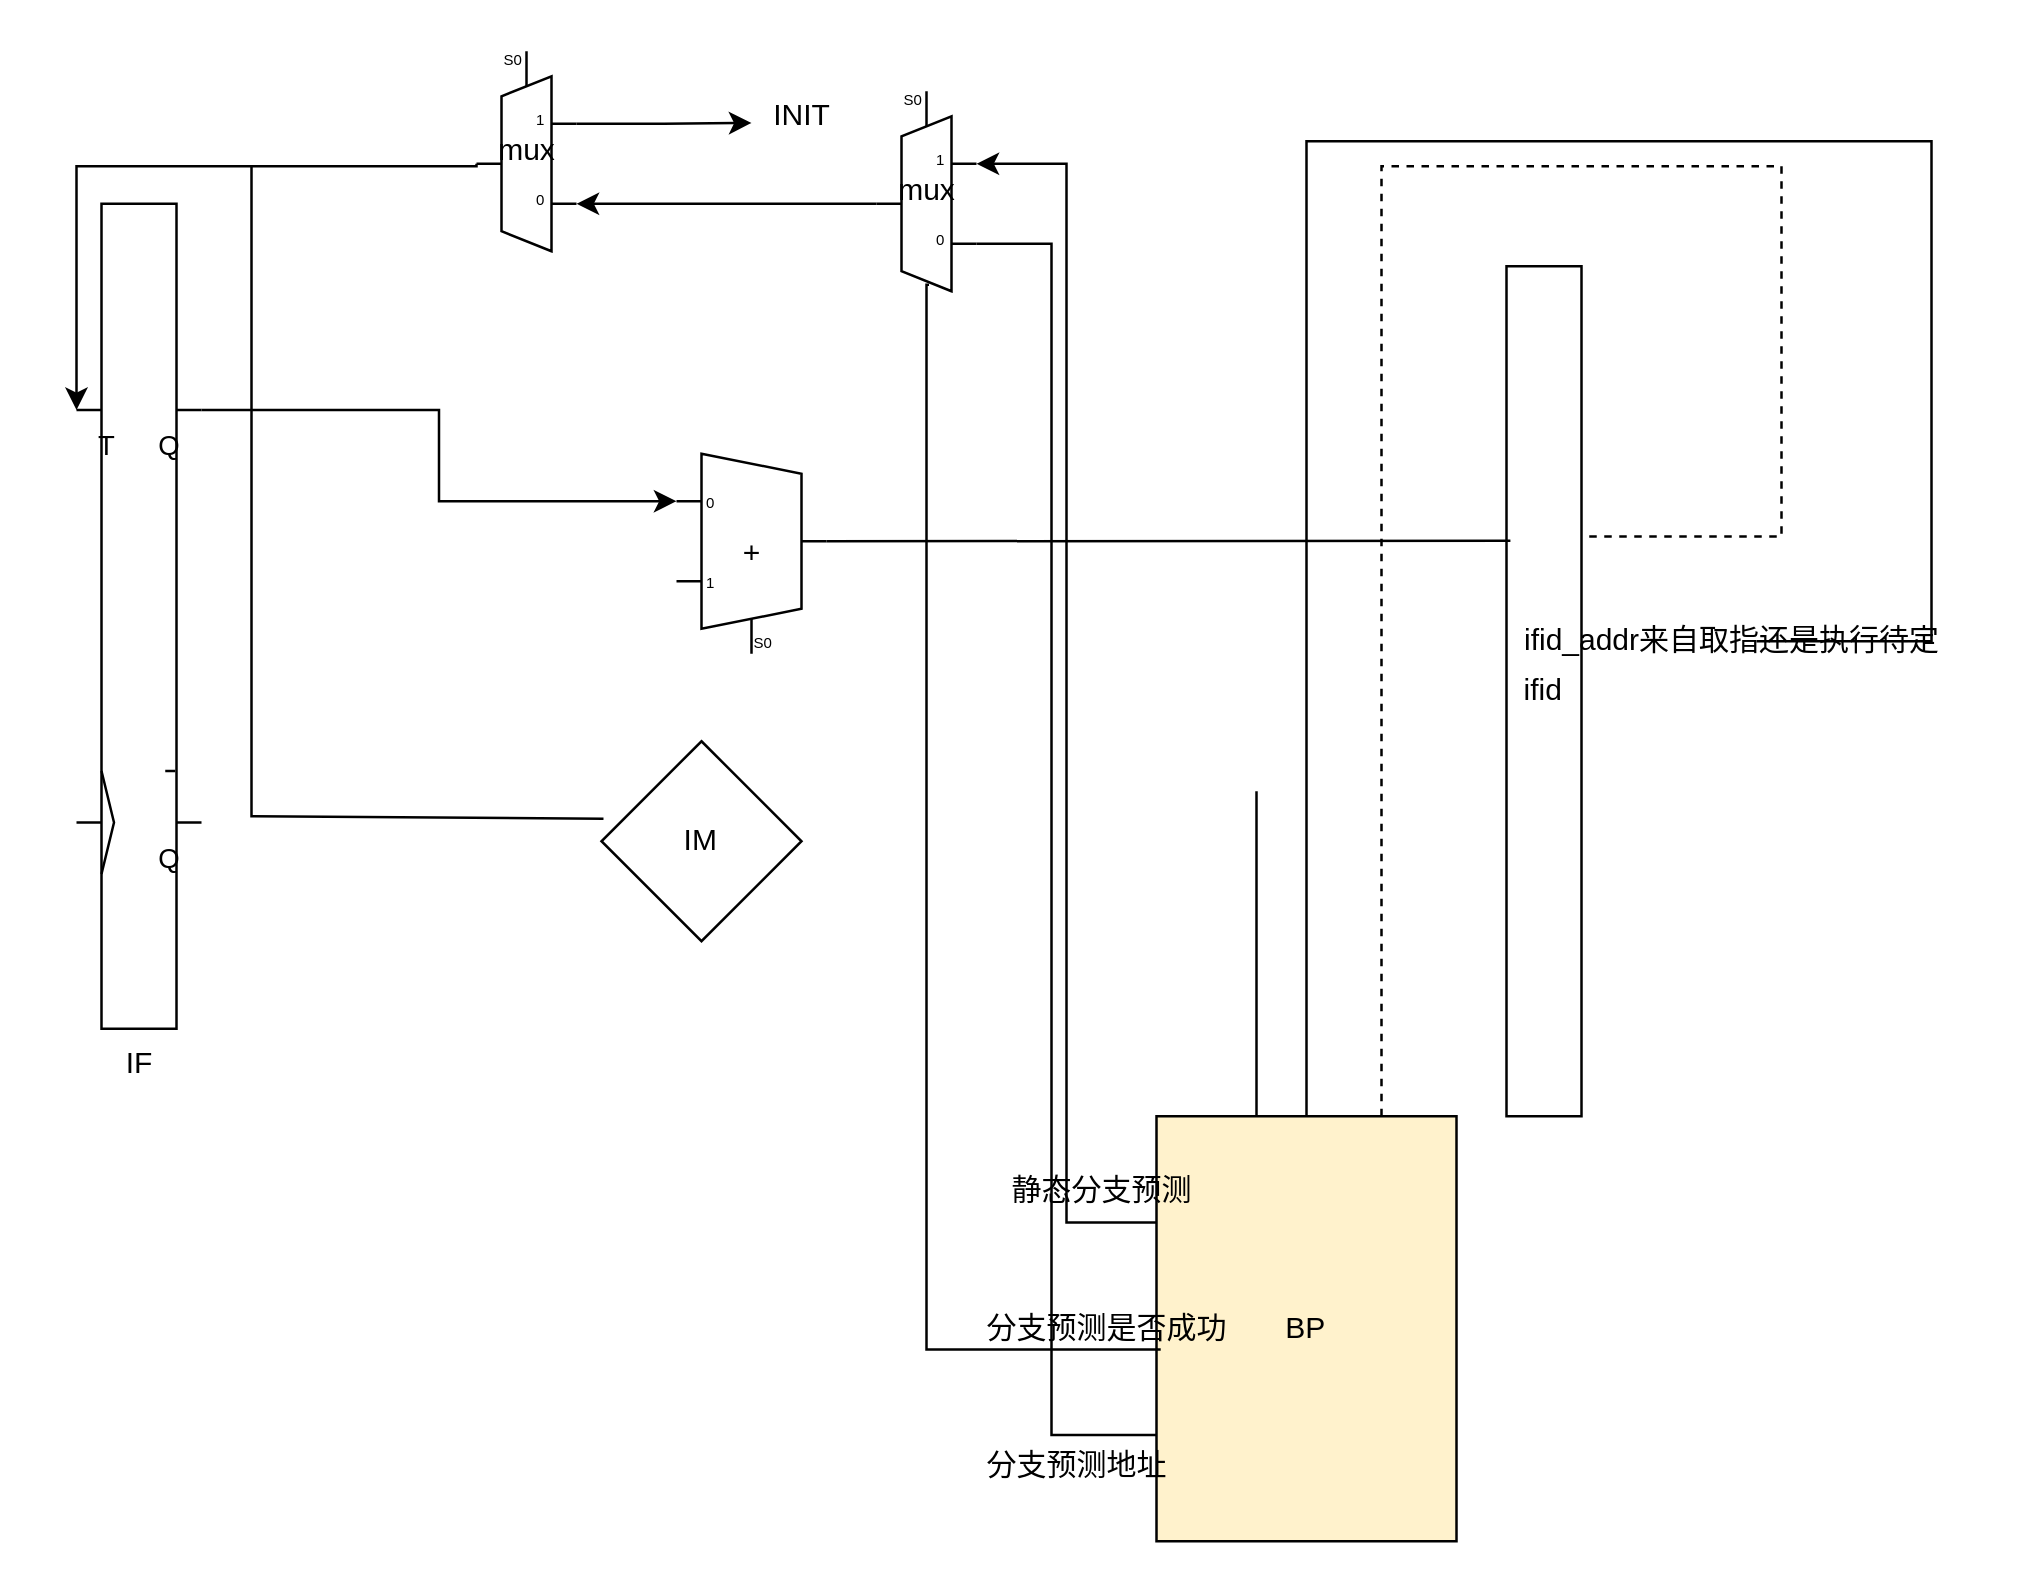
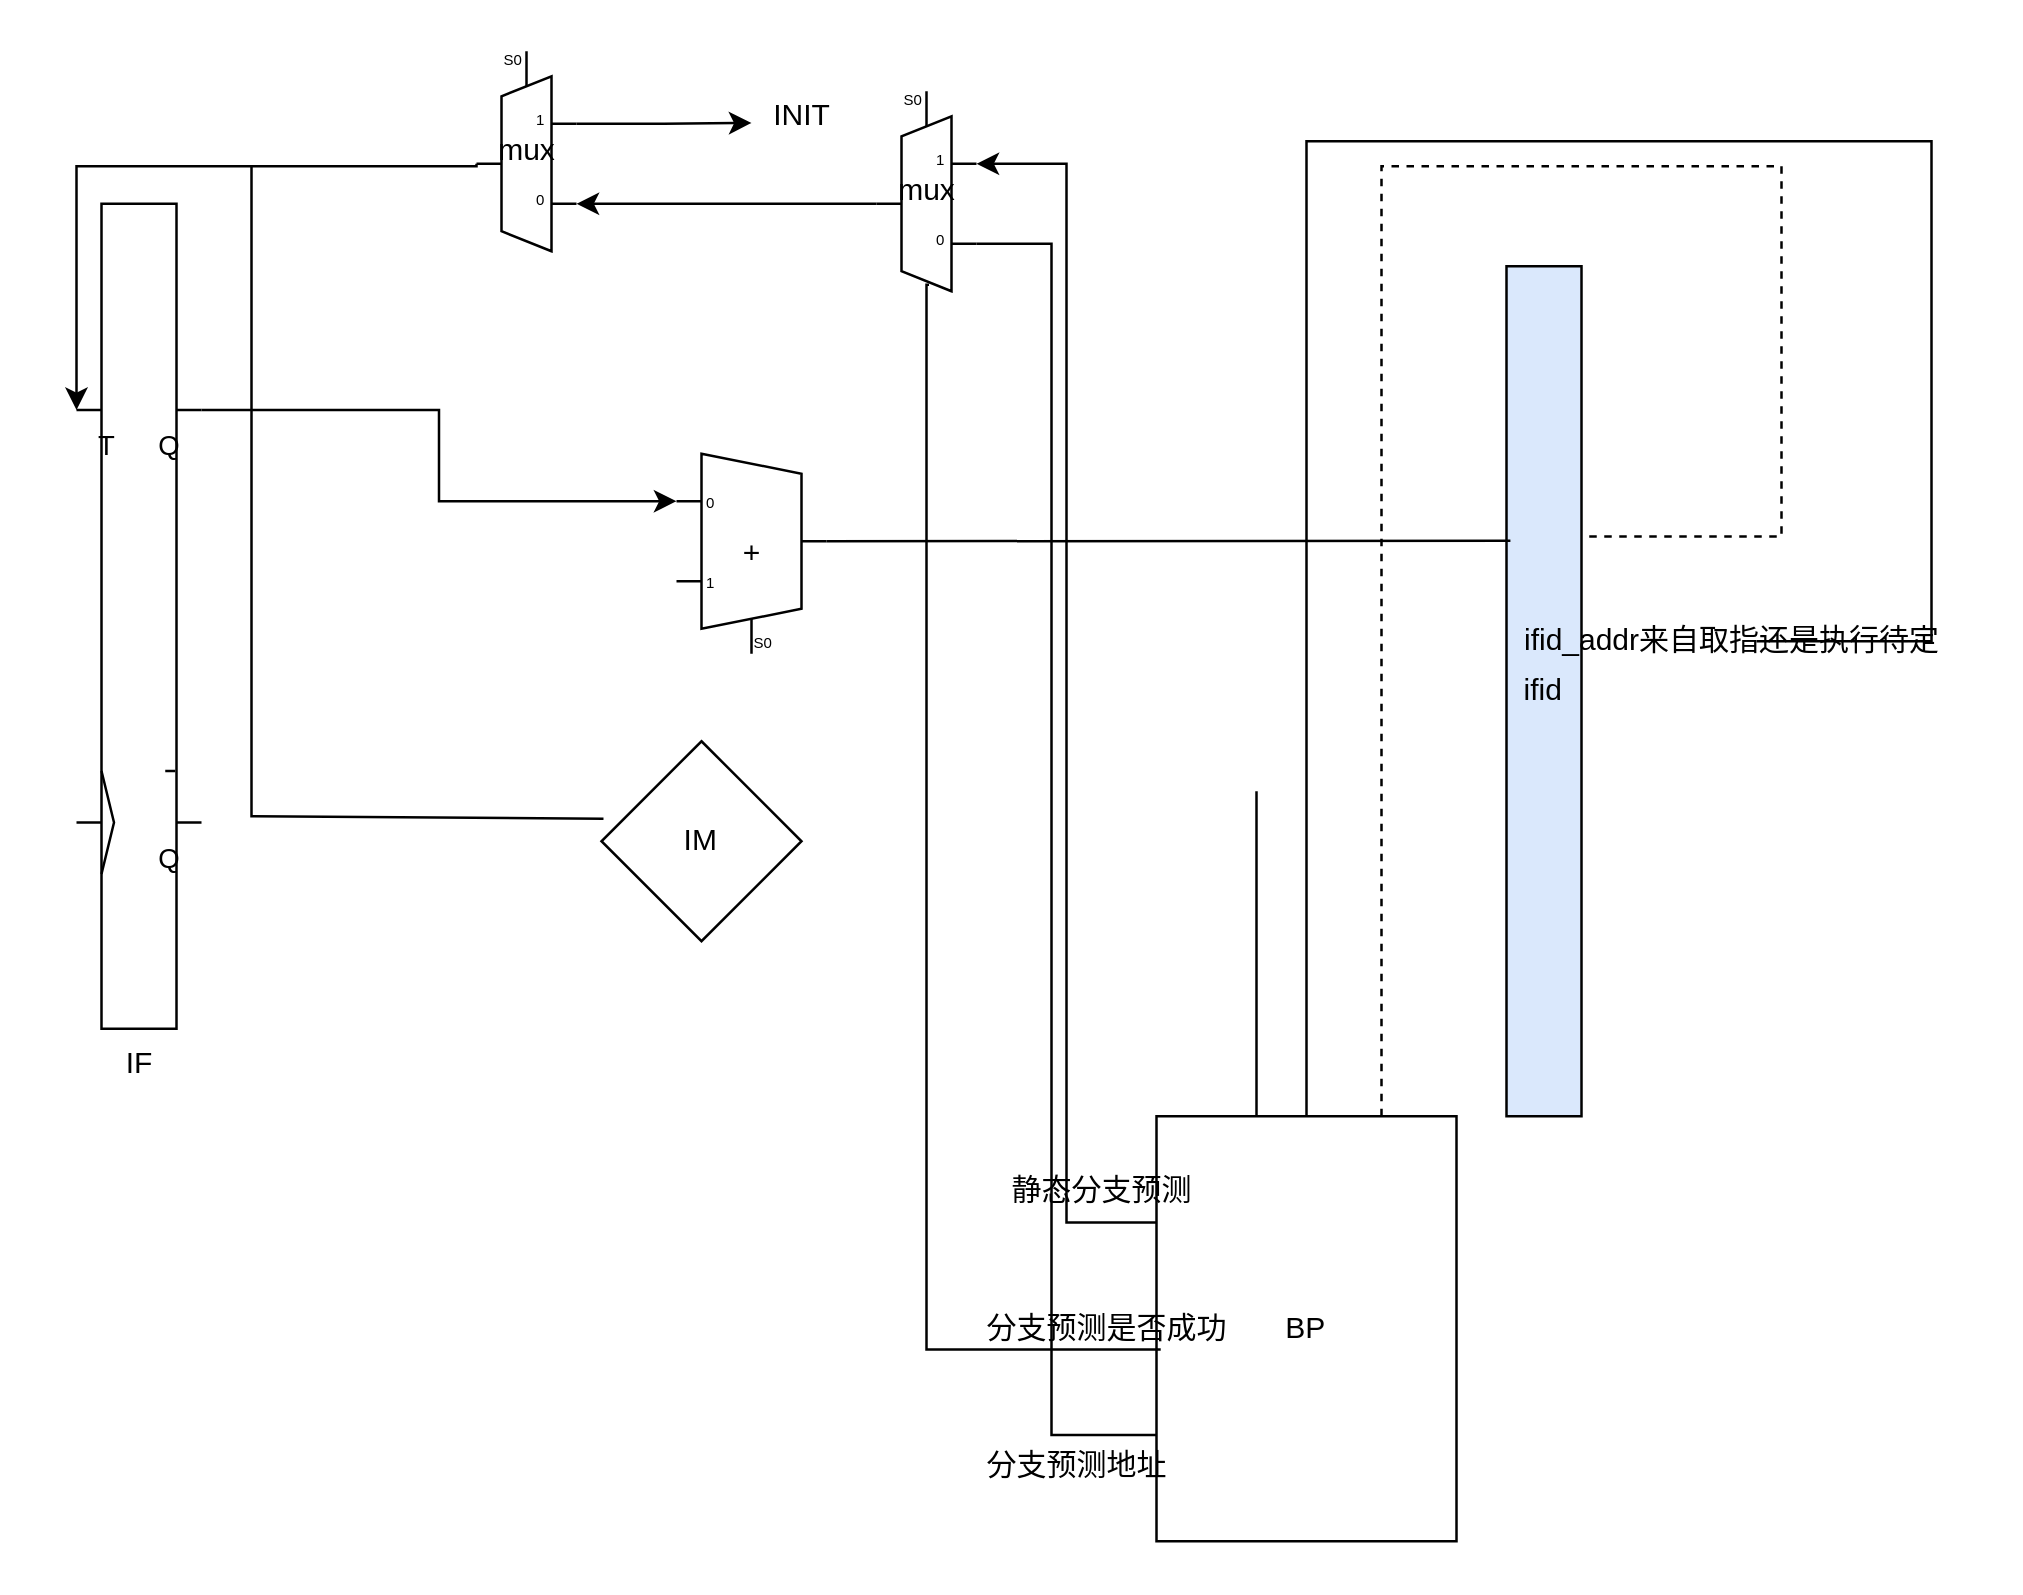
node "ifid": fillcolor #ffffff -> #dae8fc
node "BP": fillcolor #fff2cc -> #ffffff
